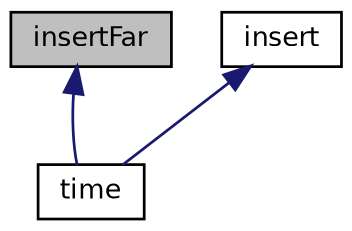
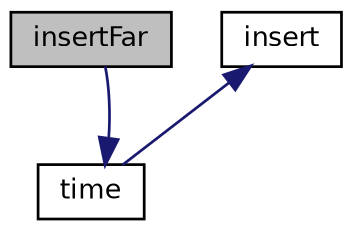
edge "time" -> "insertFar": reversed
